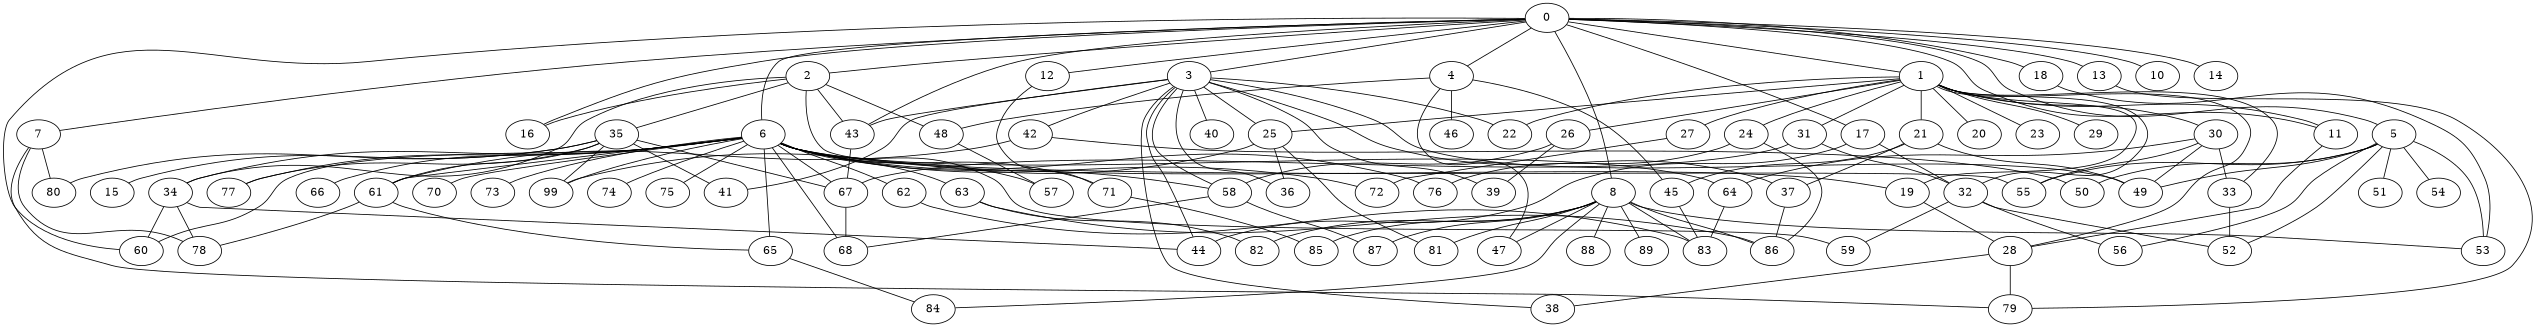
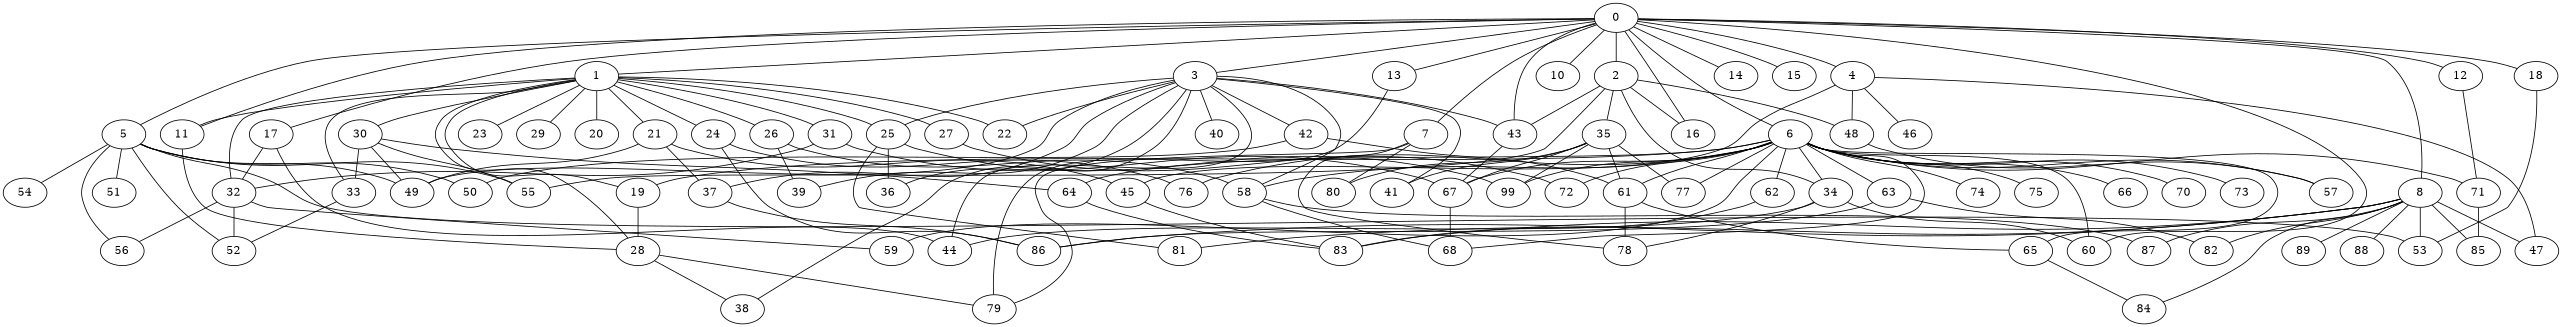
edge "35" -- "15": now "0" -- "15"
